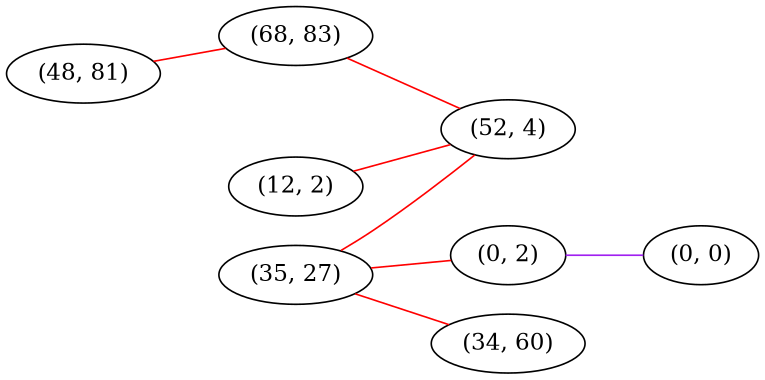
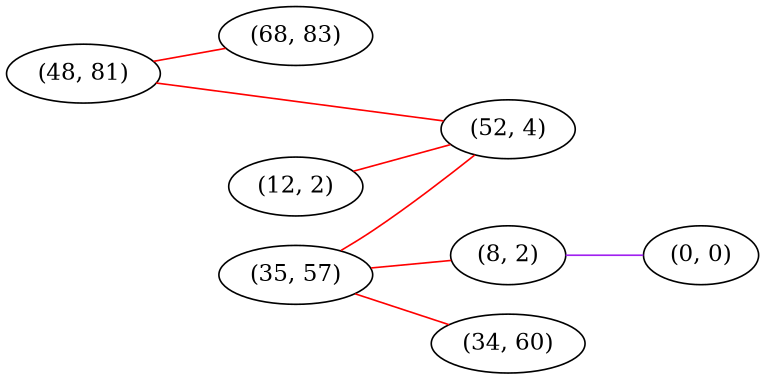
edge "(68, 83)" -- "(52, 4)": now "(48, 81)" -- "(52, 4)"
node "(0, 2)": label "(0, 2)" -> "(8, 2)"
node "(35, 27)": label "(35, 27)" -> "(35, 57)"
